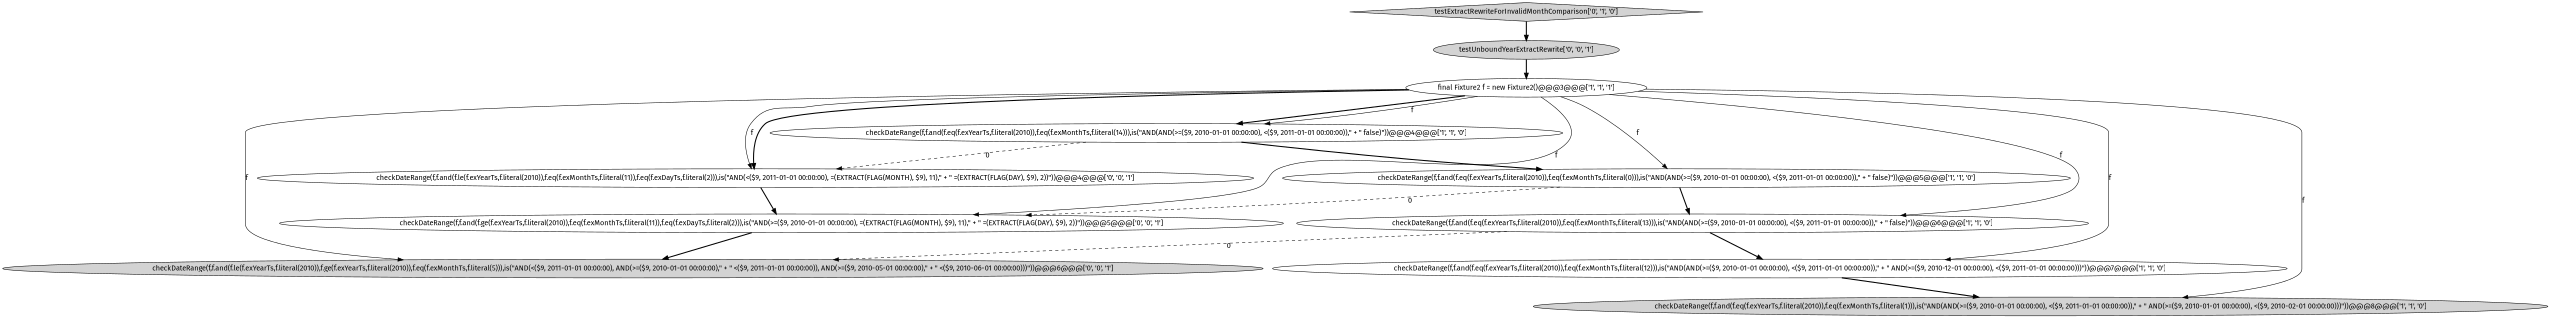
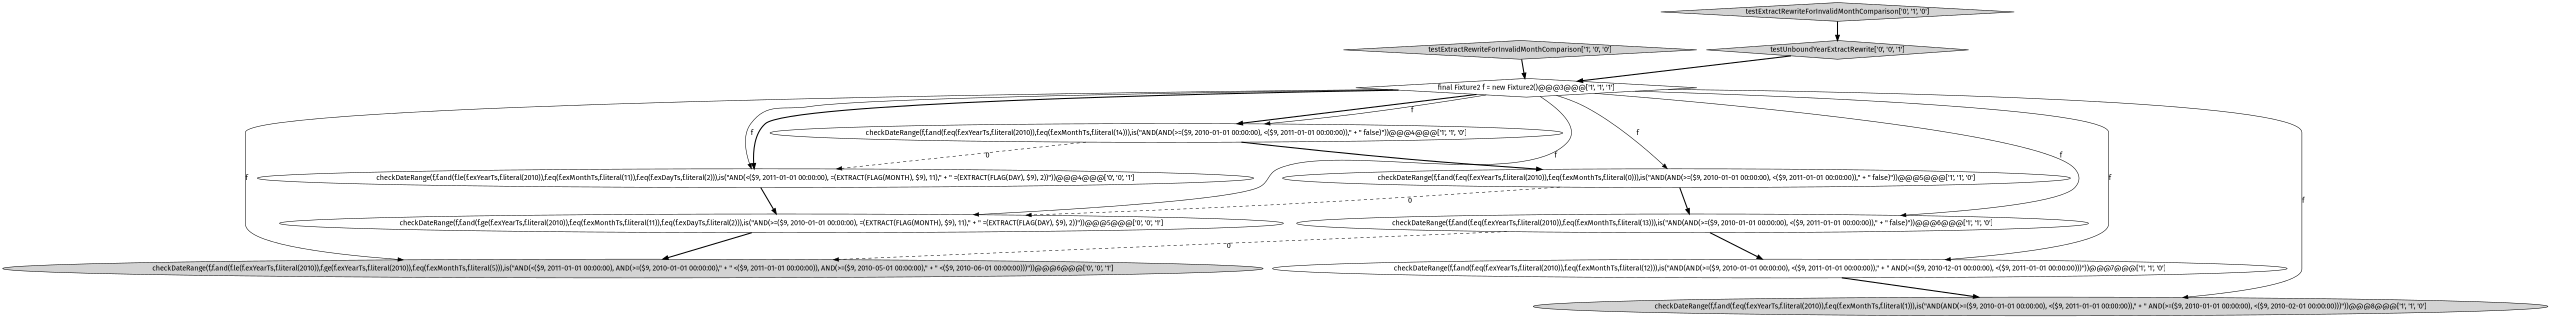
node "testExtractRewriteForInvalidMonthComparison['1', '0', '0']": added
node "testUnboundYearExtractRewrite['0', '0', '1']": shape ellipse -> diamond
node "final Fixture2 f = new Fixture2()@@@3@@@['1', '1', '1']": shape ellipse -> diamond
